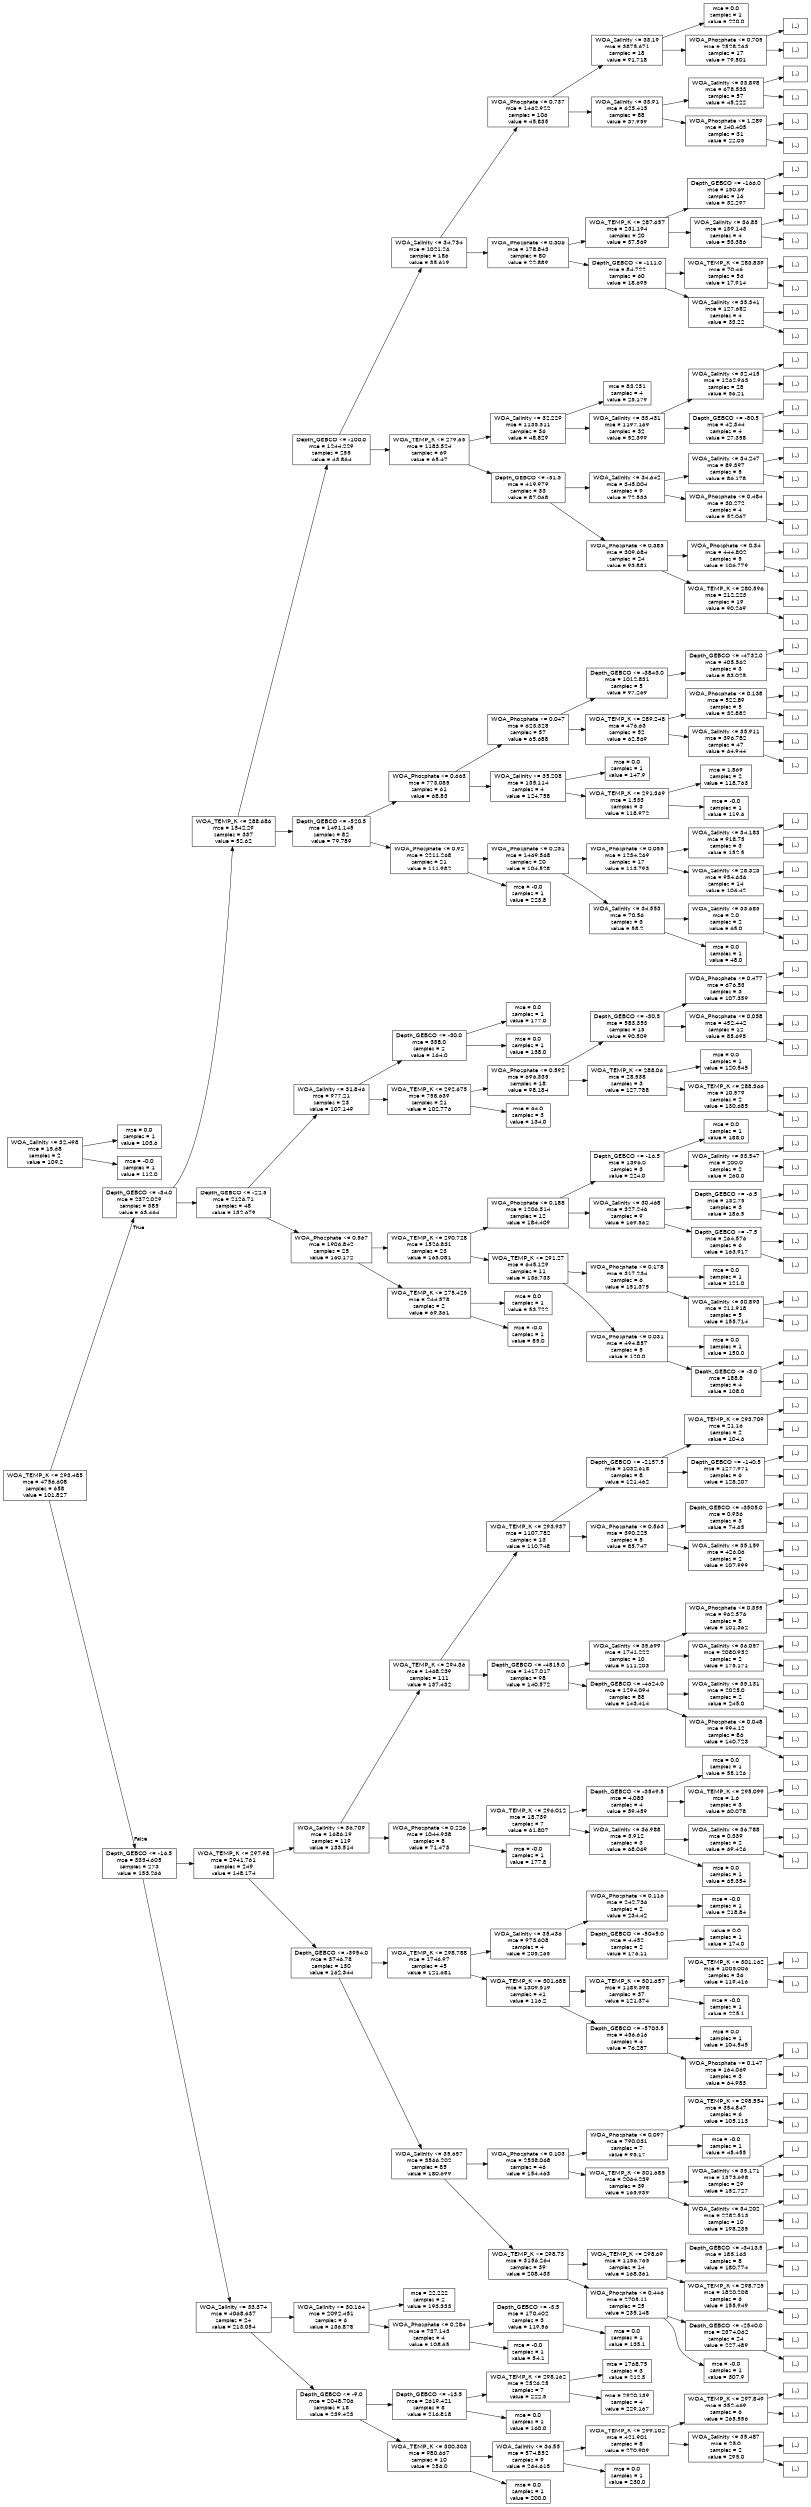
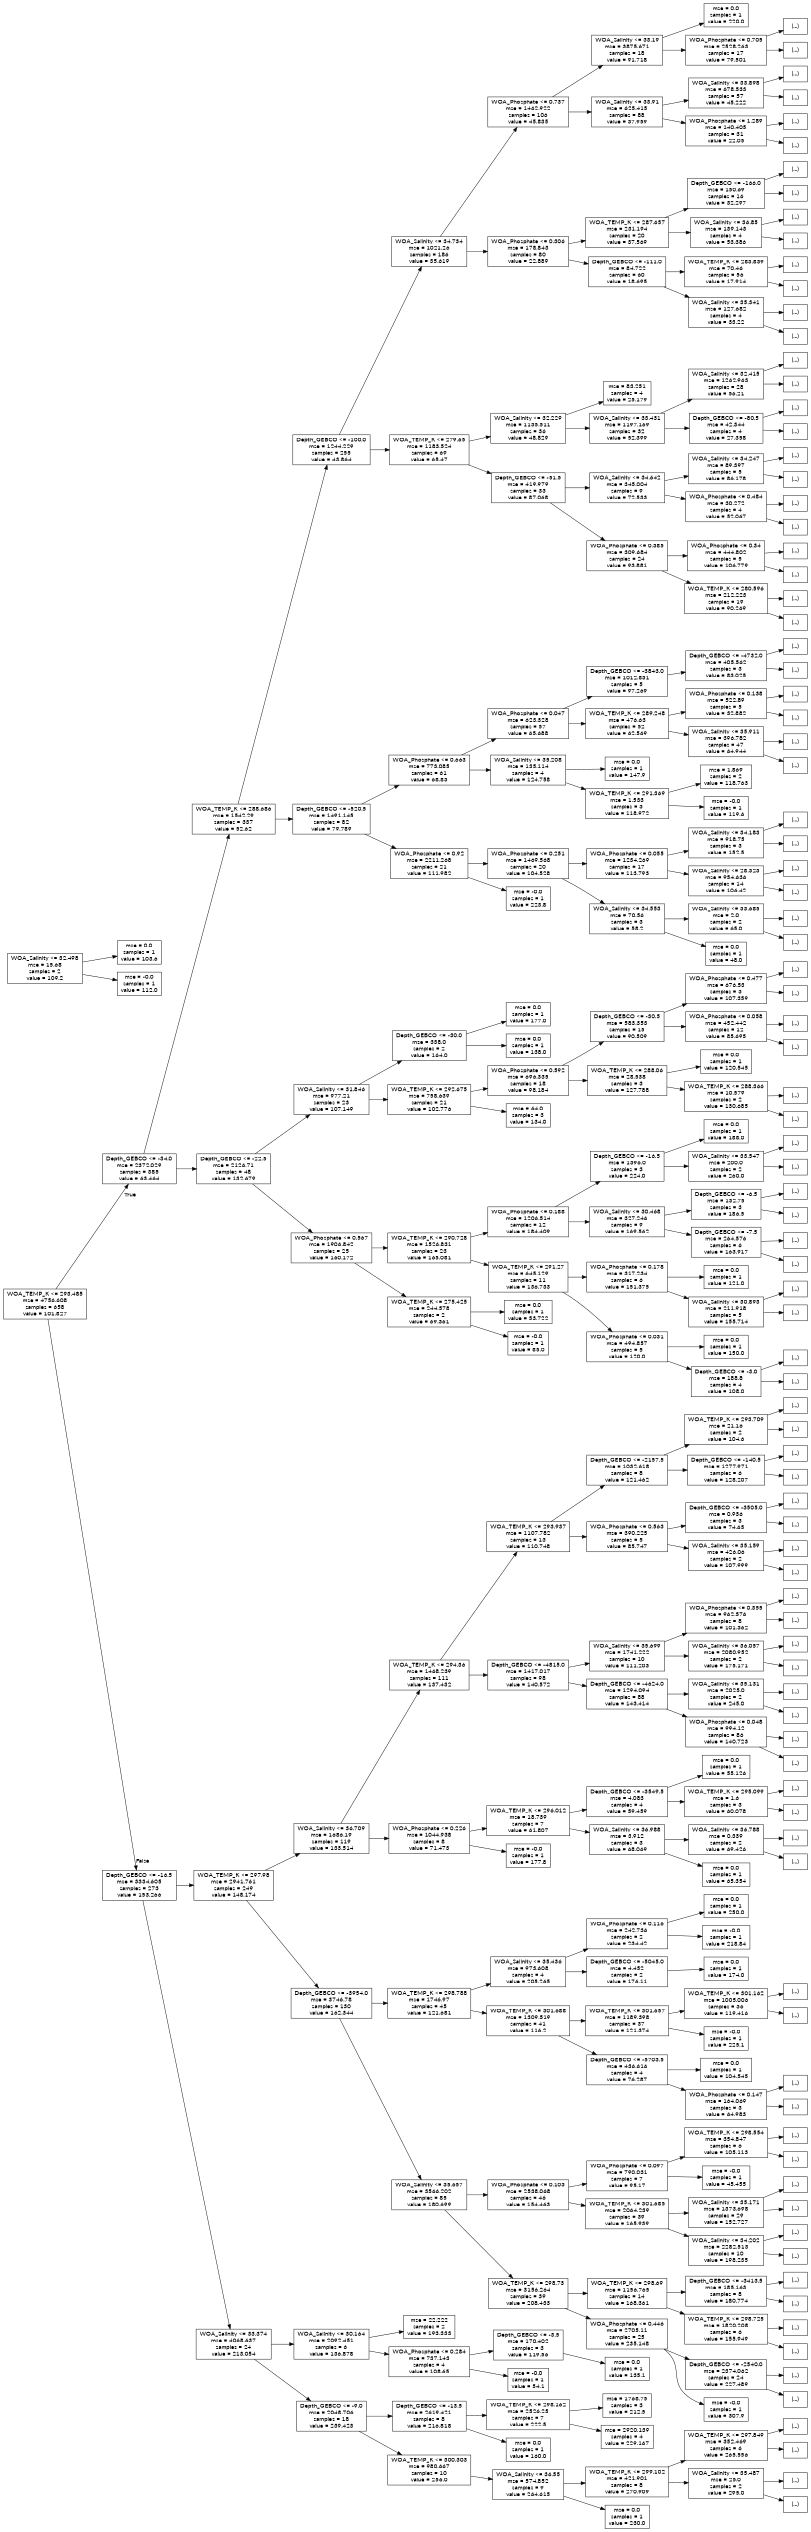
node "mse = 0.0 samples = 1 value = 250.0": added
node "value = 0.0 samples = 1 value = 174.0": label "value = 0.0 samples = 1 value = 174.0" -> "mse = 0.0 samples = 1 value = 174.0"
node "mse = 0.0 samples = 1 value = 200.0": removed
